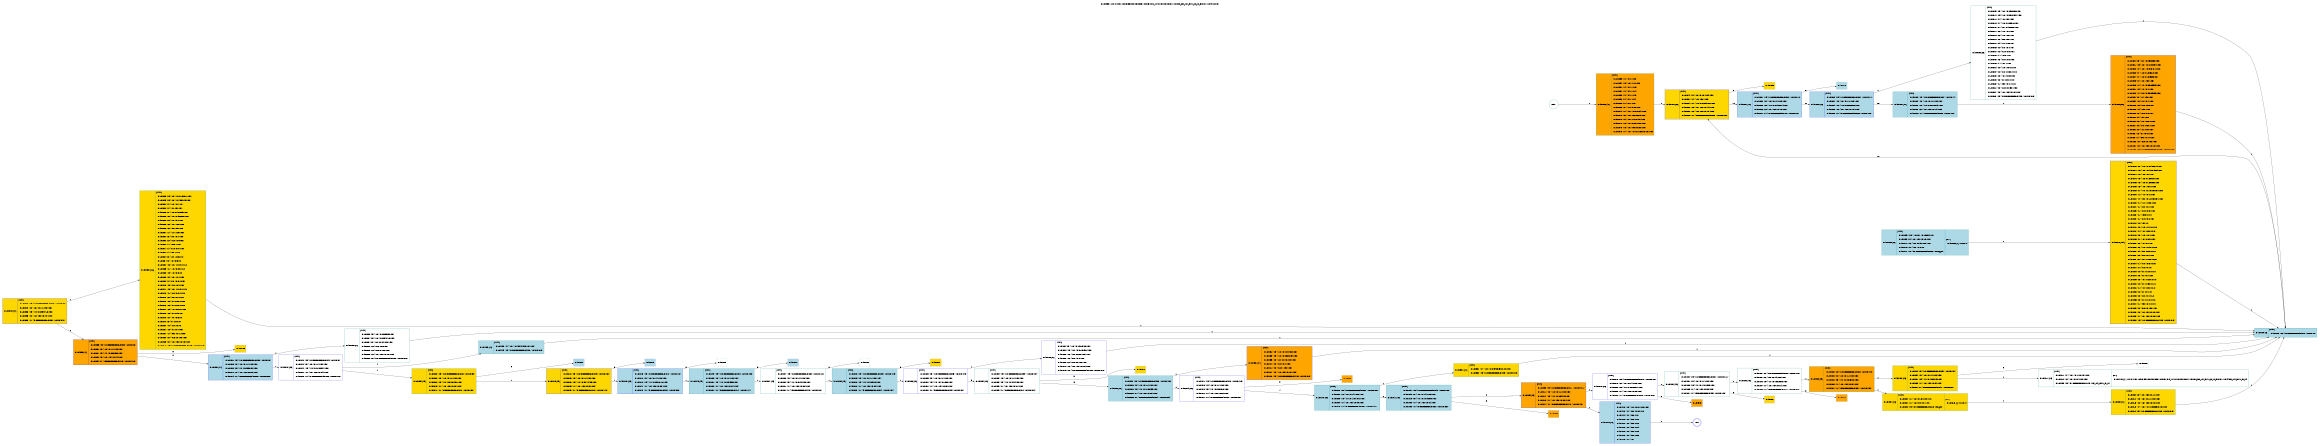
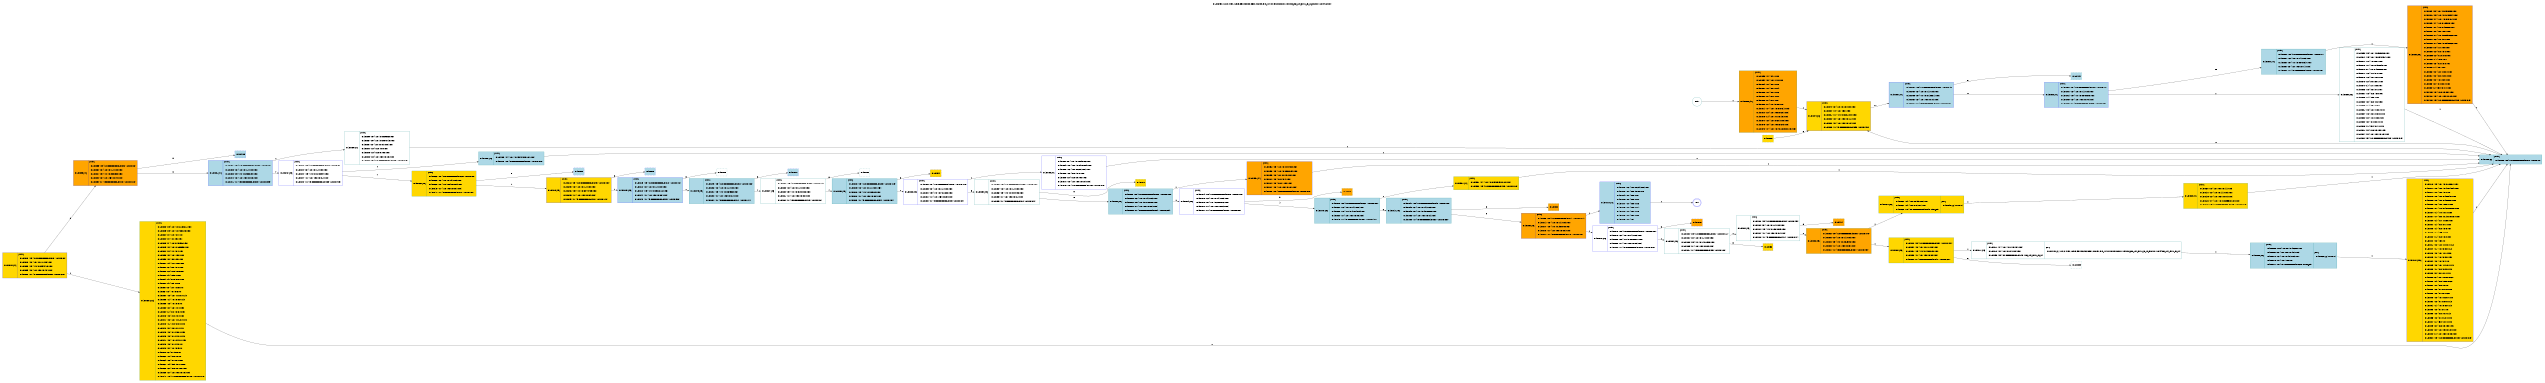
edge "0x40197f [23]" -> "0x402050": reversed
edge "0x401d46 [15]" -> "0x401d55 [23]": added, label "1"
node "0x4021b0": fillcolor gold -> lightblue
